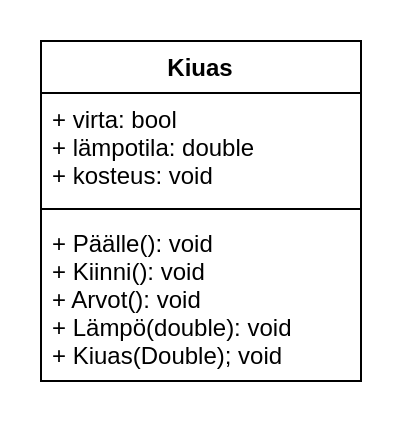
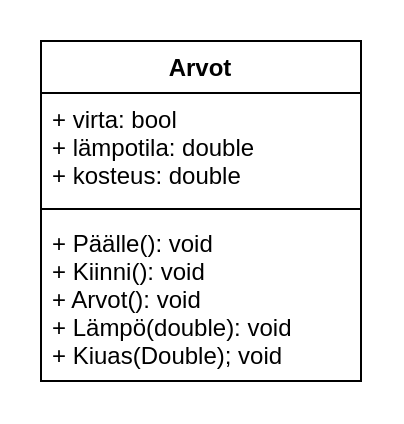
node "Kiuas": label "Kiuas" -> "Arvot"
node "+ virta: bool + lämpotila: double + kosteus: void": label "+ virta: bool + lämpotila: double + kosteus: void" -> "+ virta: bool + lämpotila: double + kosteus: double"
